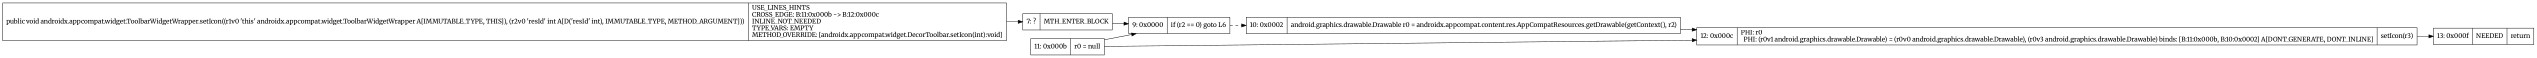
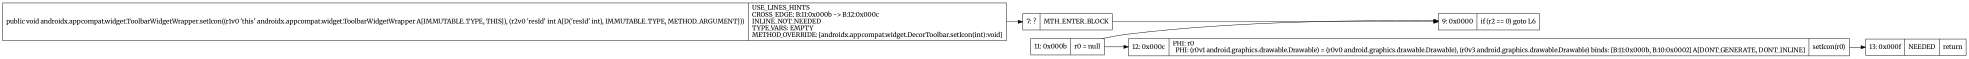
node "10: 0x0002": removed
node "12: 0x000c": text "setIcon(r3)" -> "setIcon(r0)"
